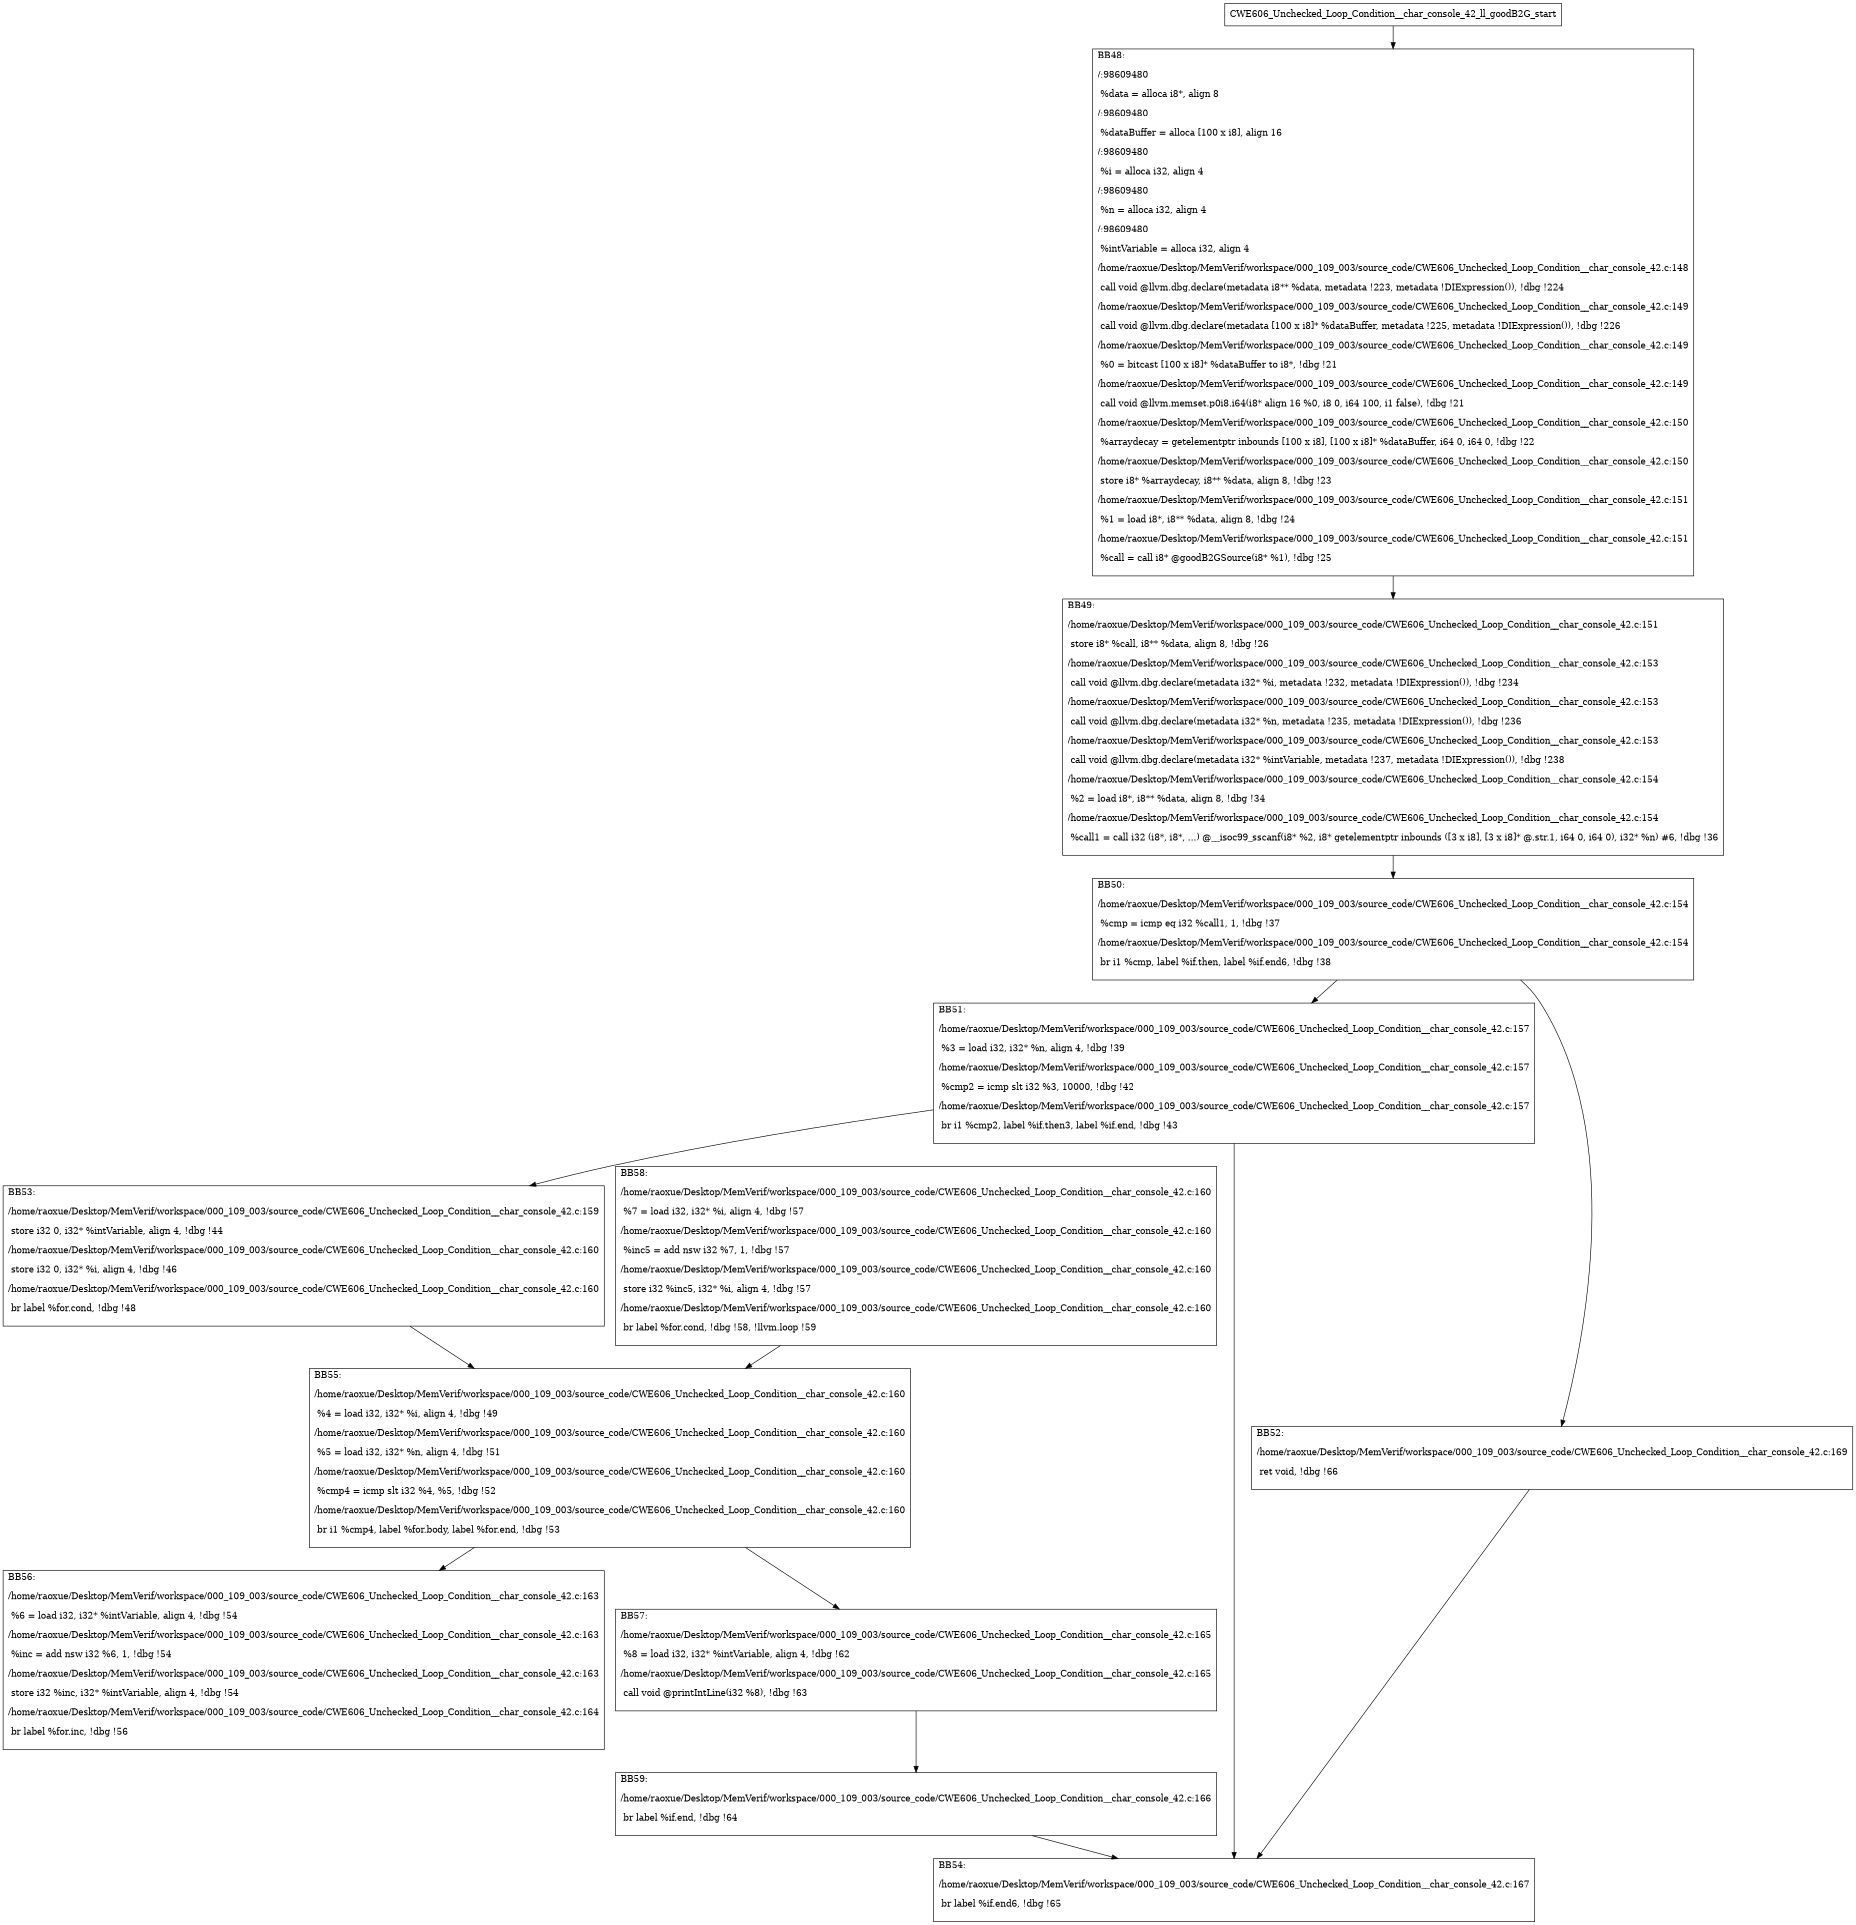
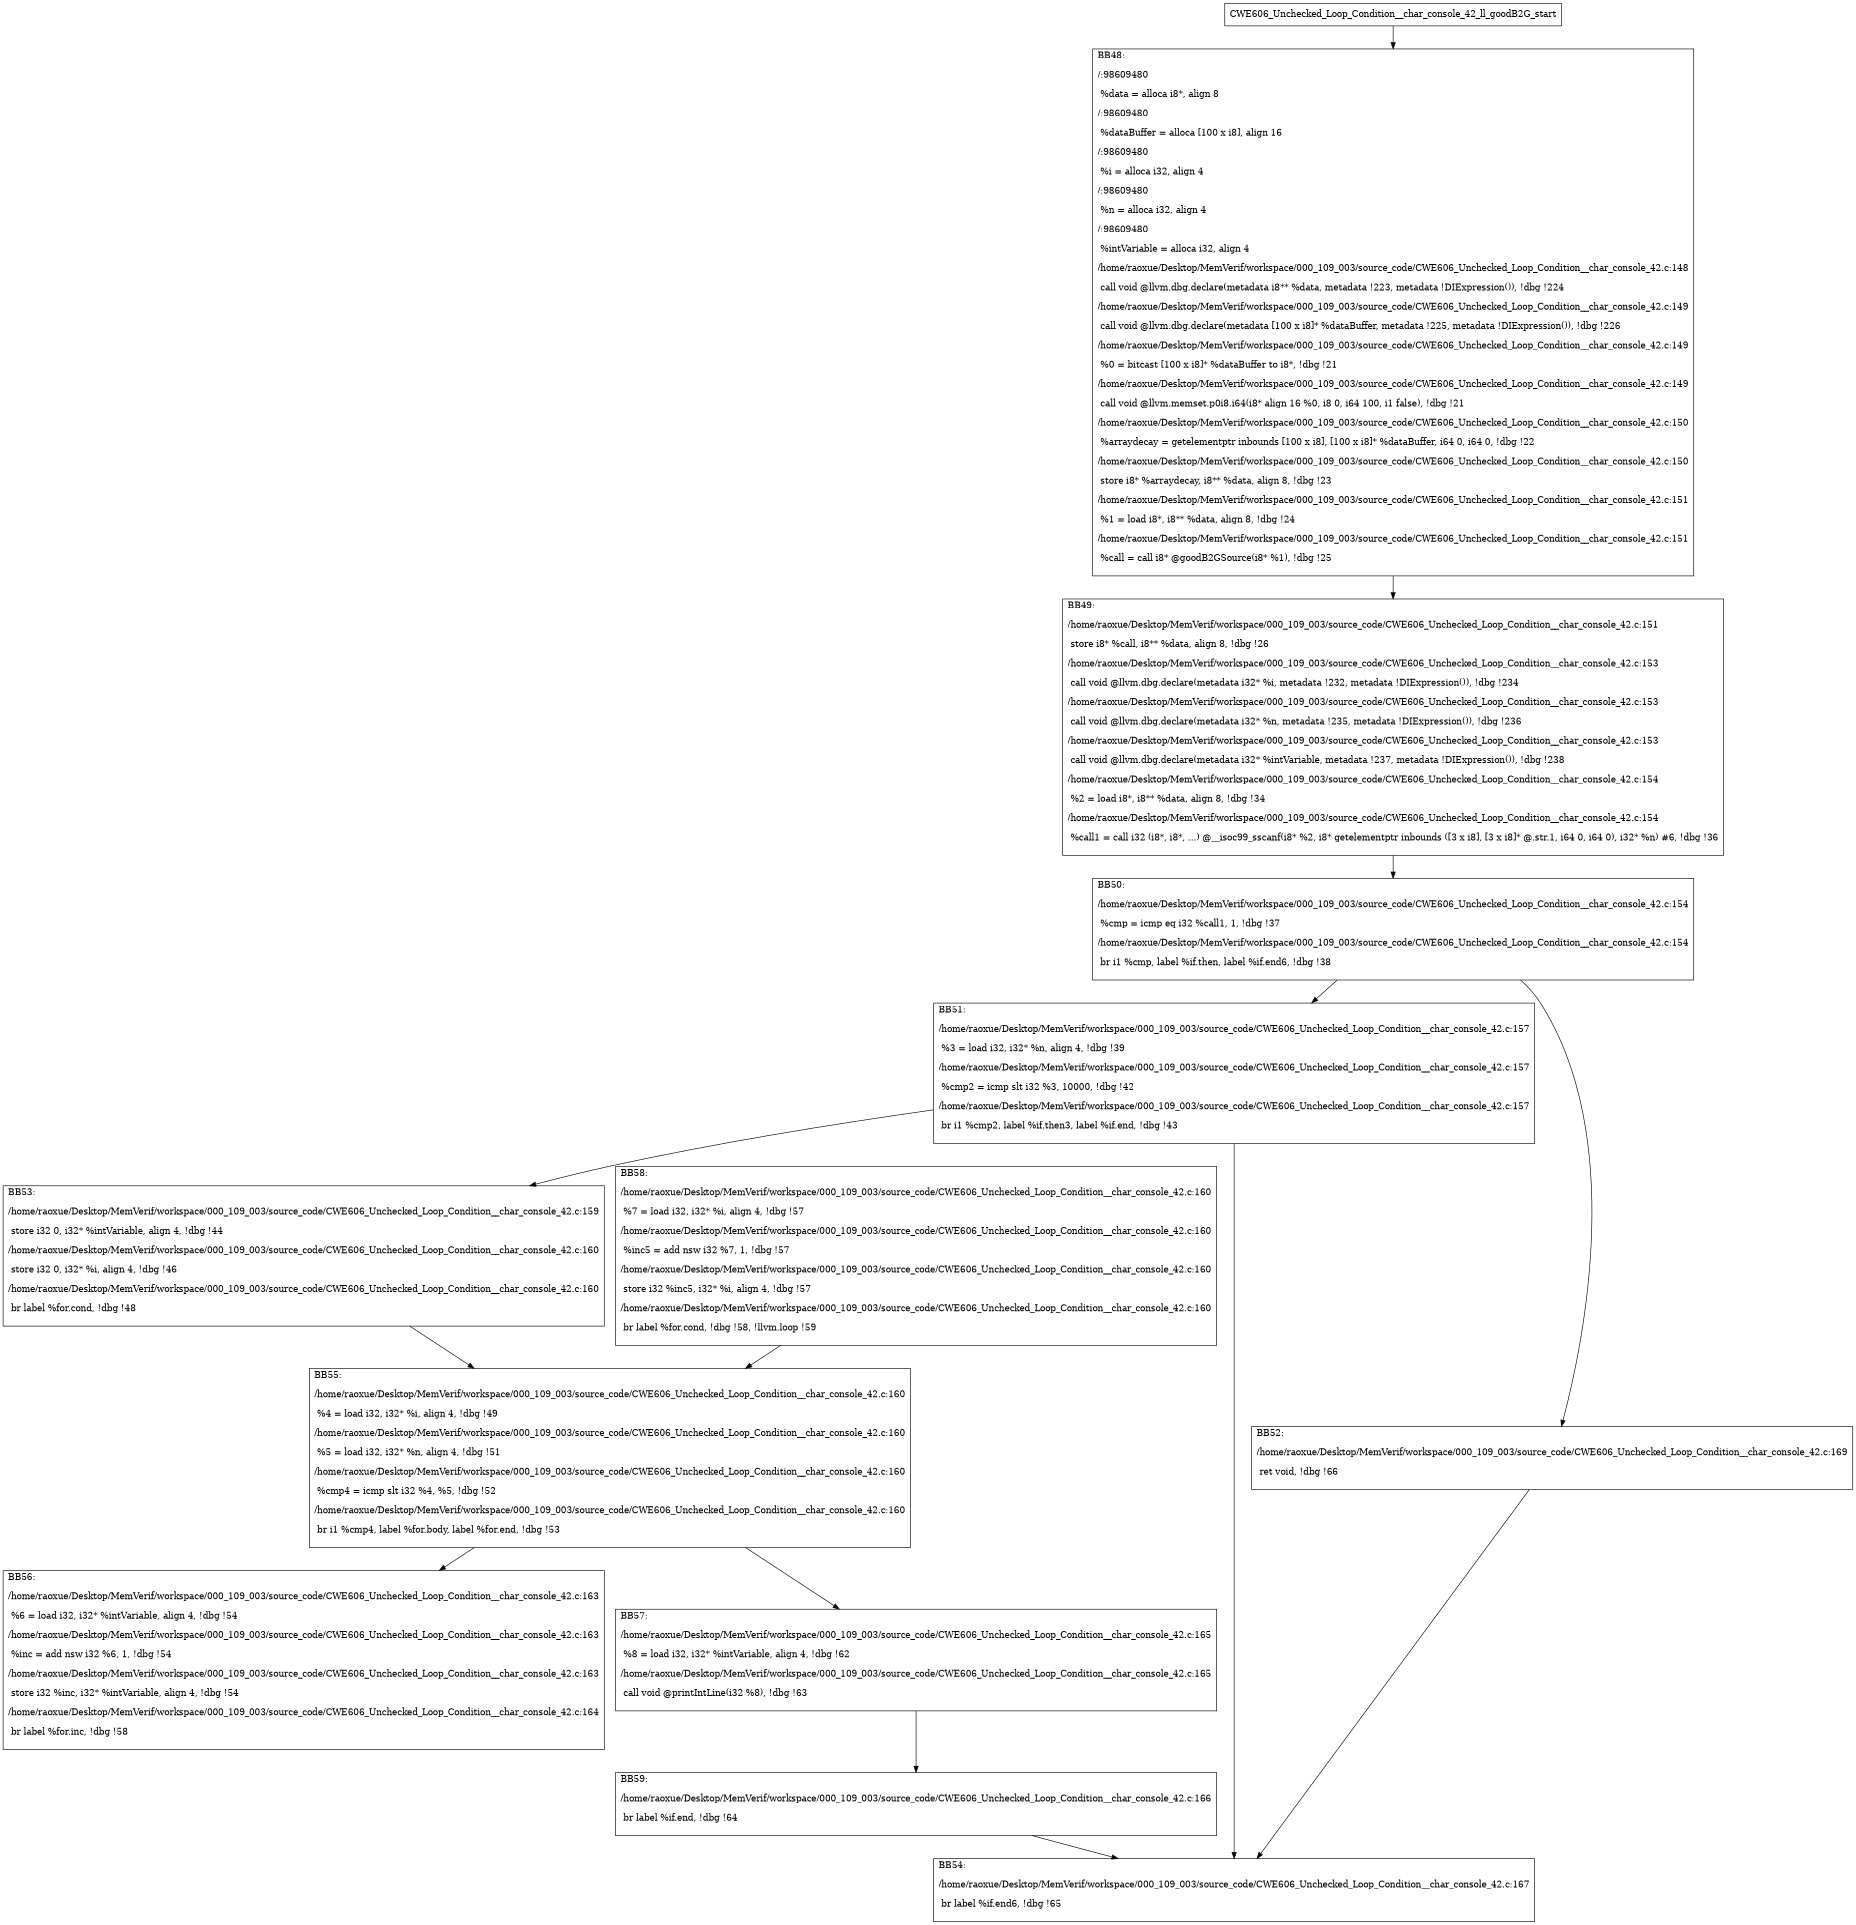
node "BB56:": text "br label %for.inc, !dbg !56" -> "br label %for.inc, !dbg !58"
